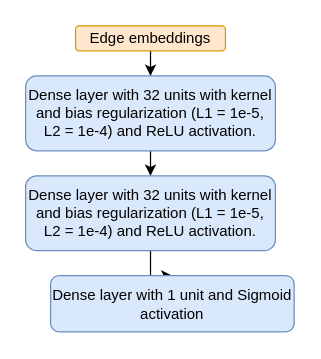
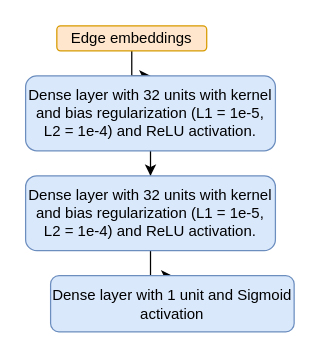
node "Edge embeddings": moved (151, 38) -> (132, 38)
